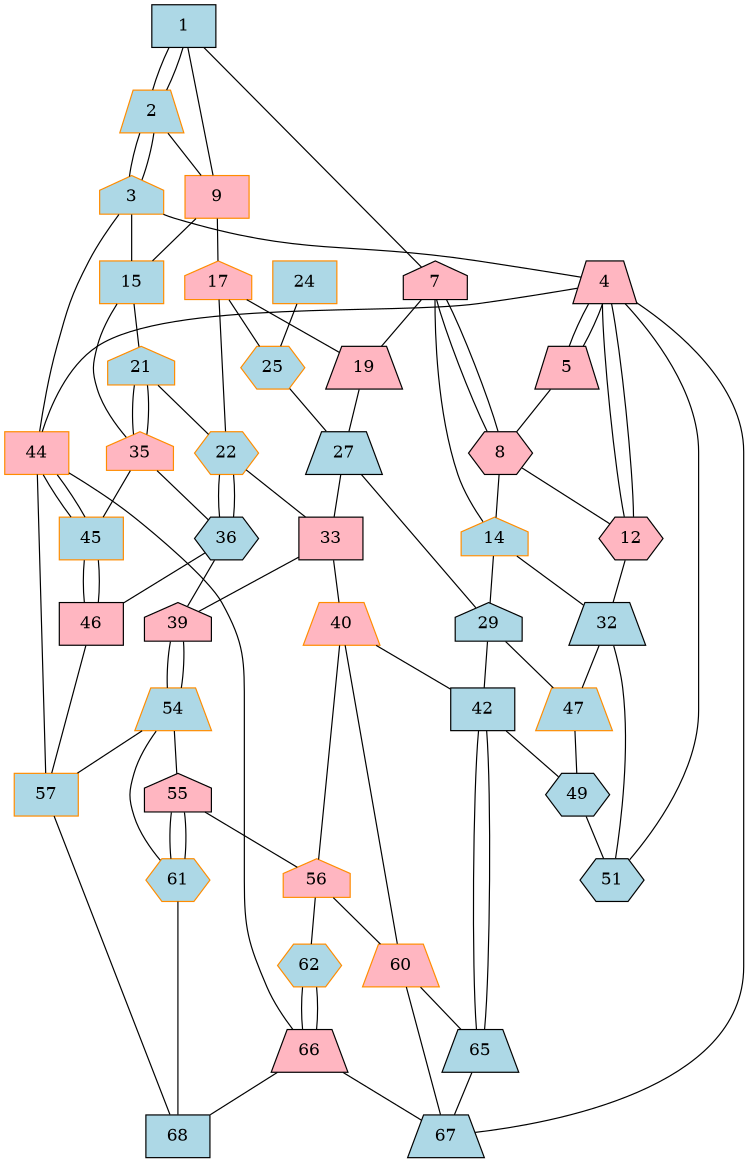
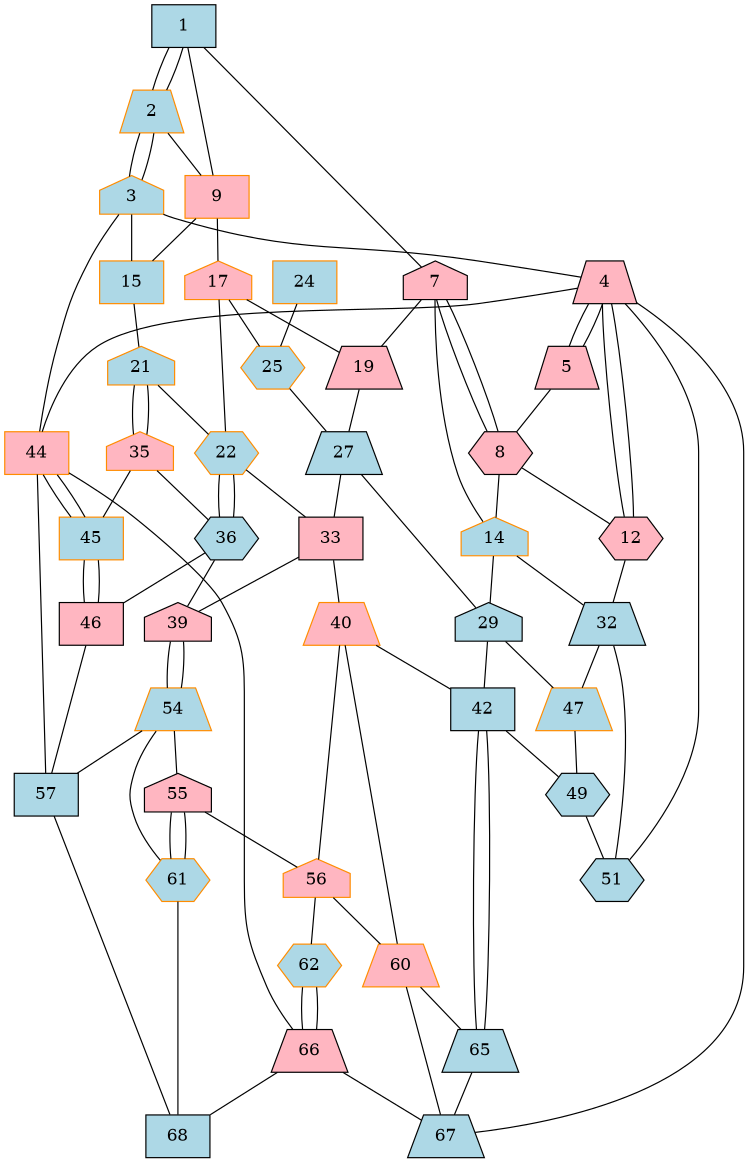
edge "15" -- "35": removed
node "57": color darkorange -> black
